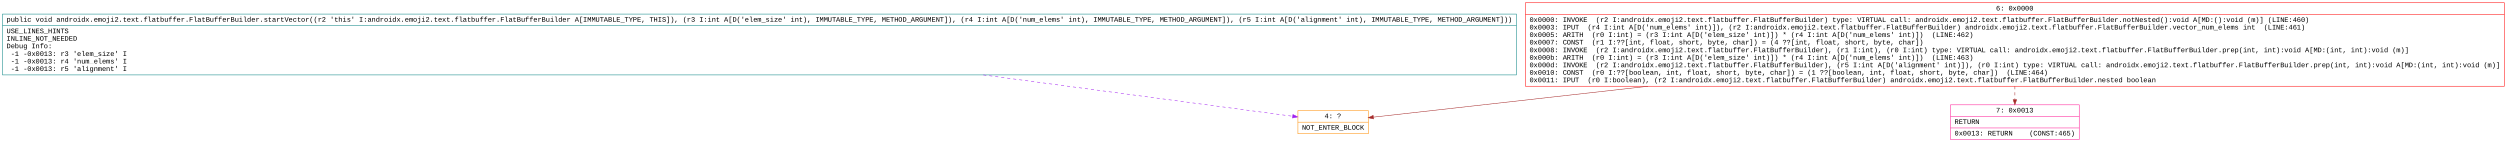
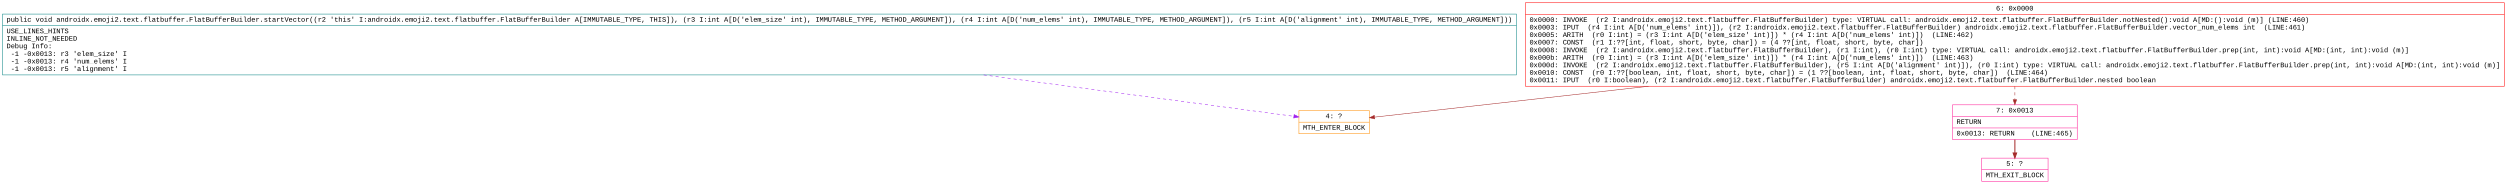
node "4: ?": text "NOT_ENTER_BLOCK" -> "MTH_ENTER_BLOCK"
node "7: 0x0013": text "0x0013: RETURN    (CONST:465)" -> "0x0013: RETURN    (LINE:465)"
node "5: ?": added
